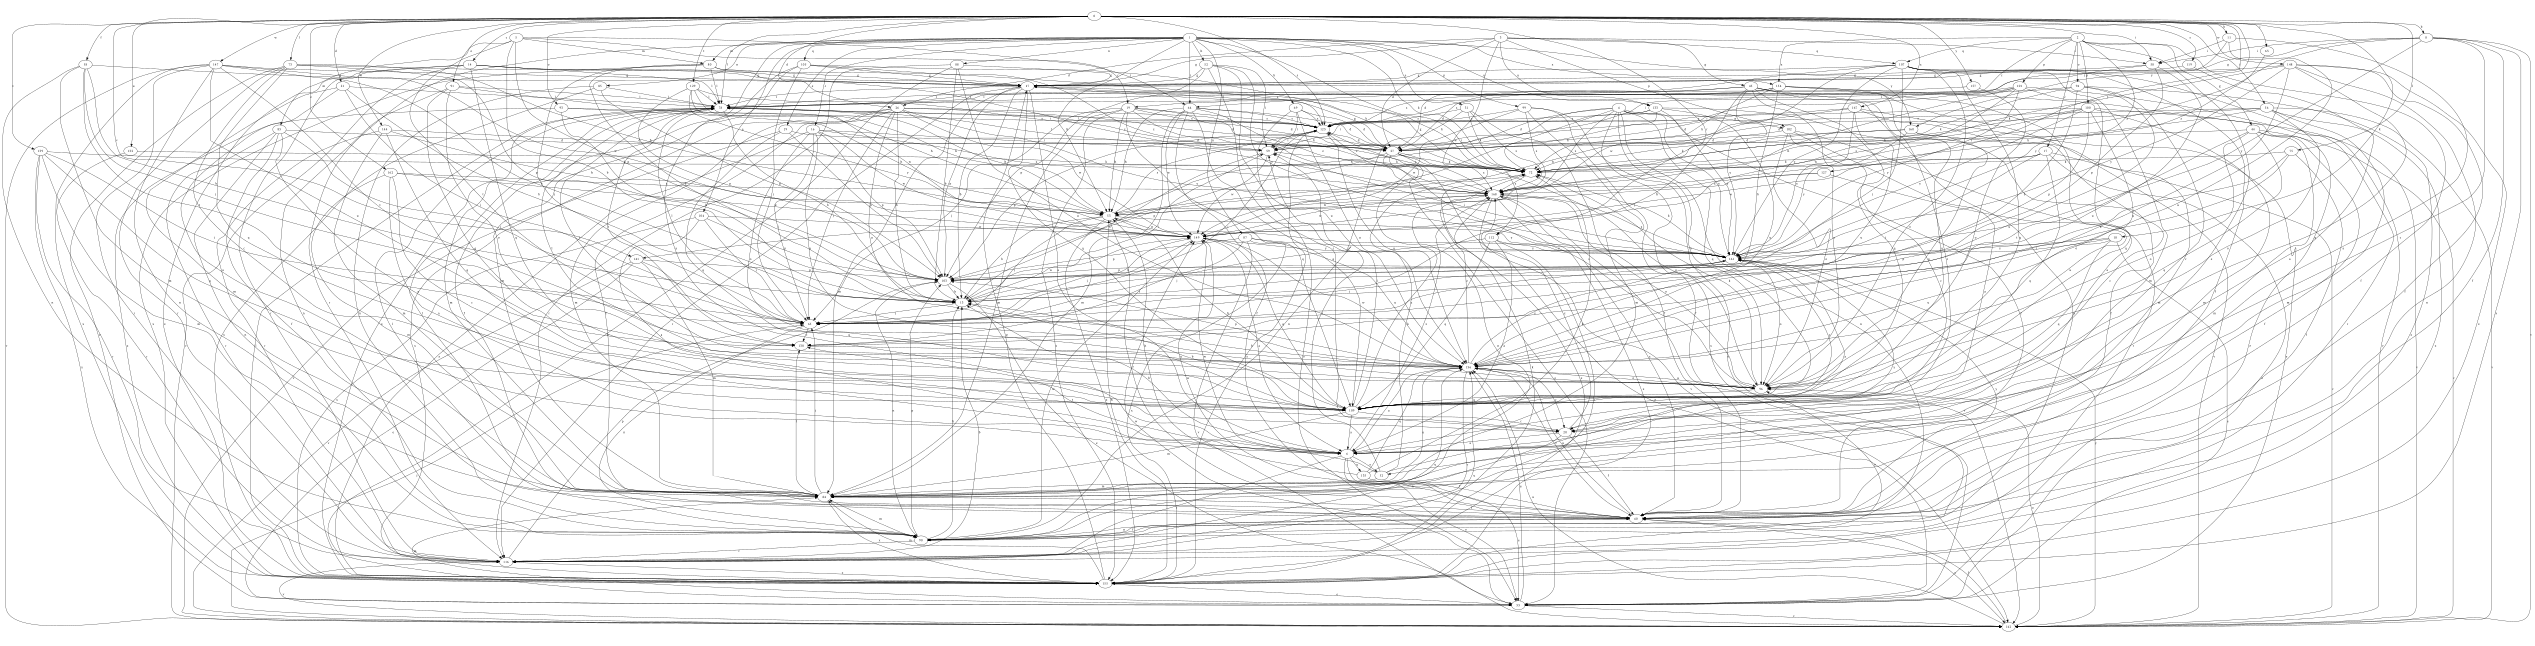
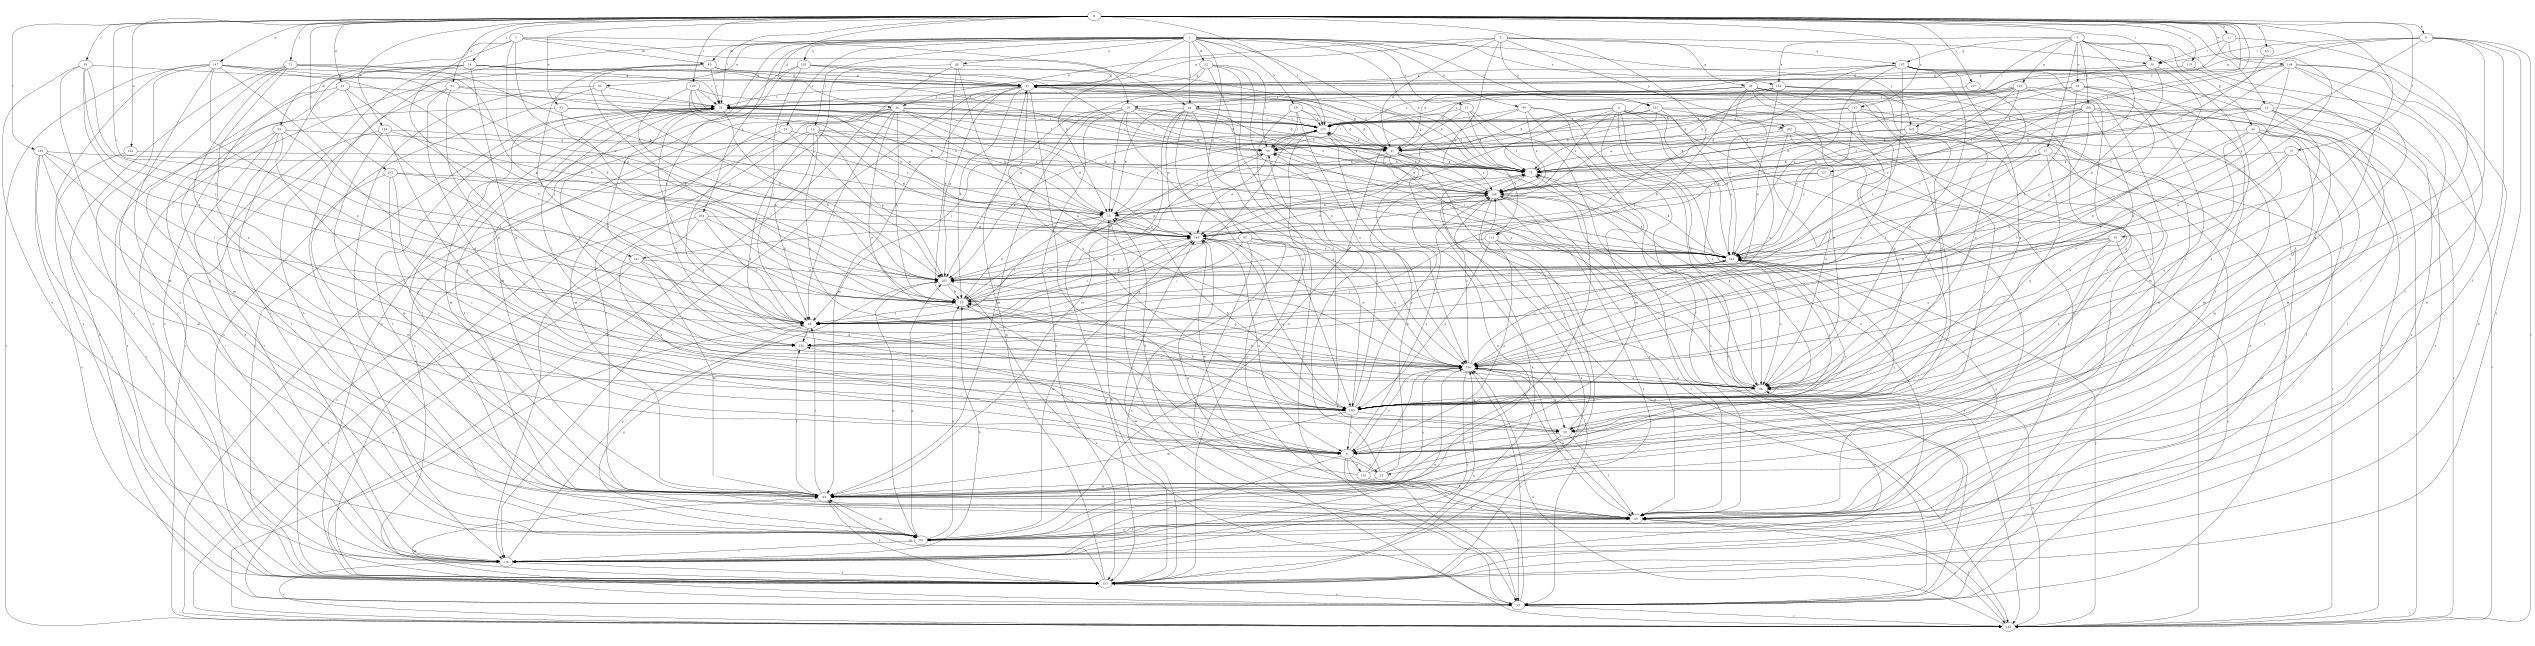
edge "167" -> "53": now "167" -> "123"
